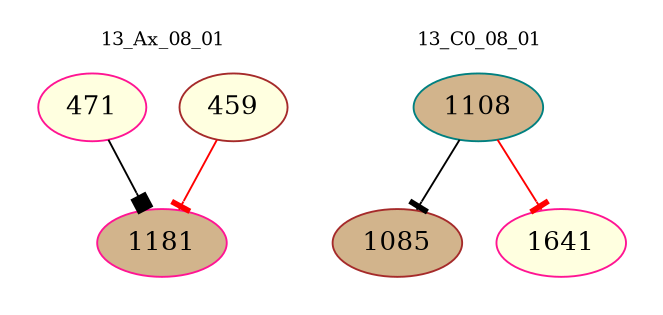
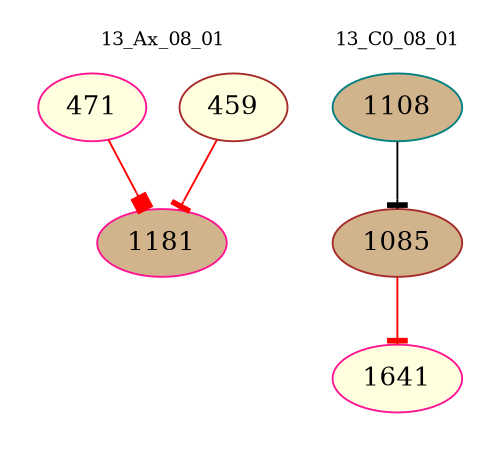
edge "471" -> "1181": color black -> red
edge "1108" -> "1641": now "1085" -> "1641"
